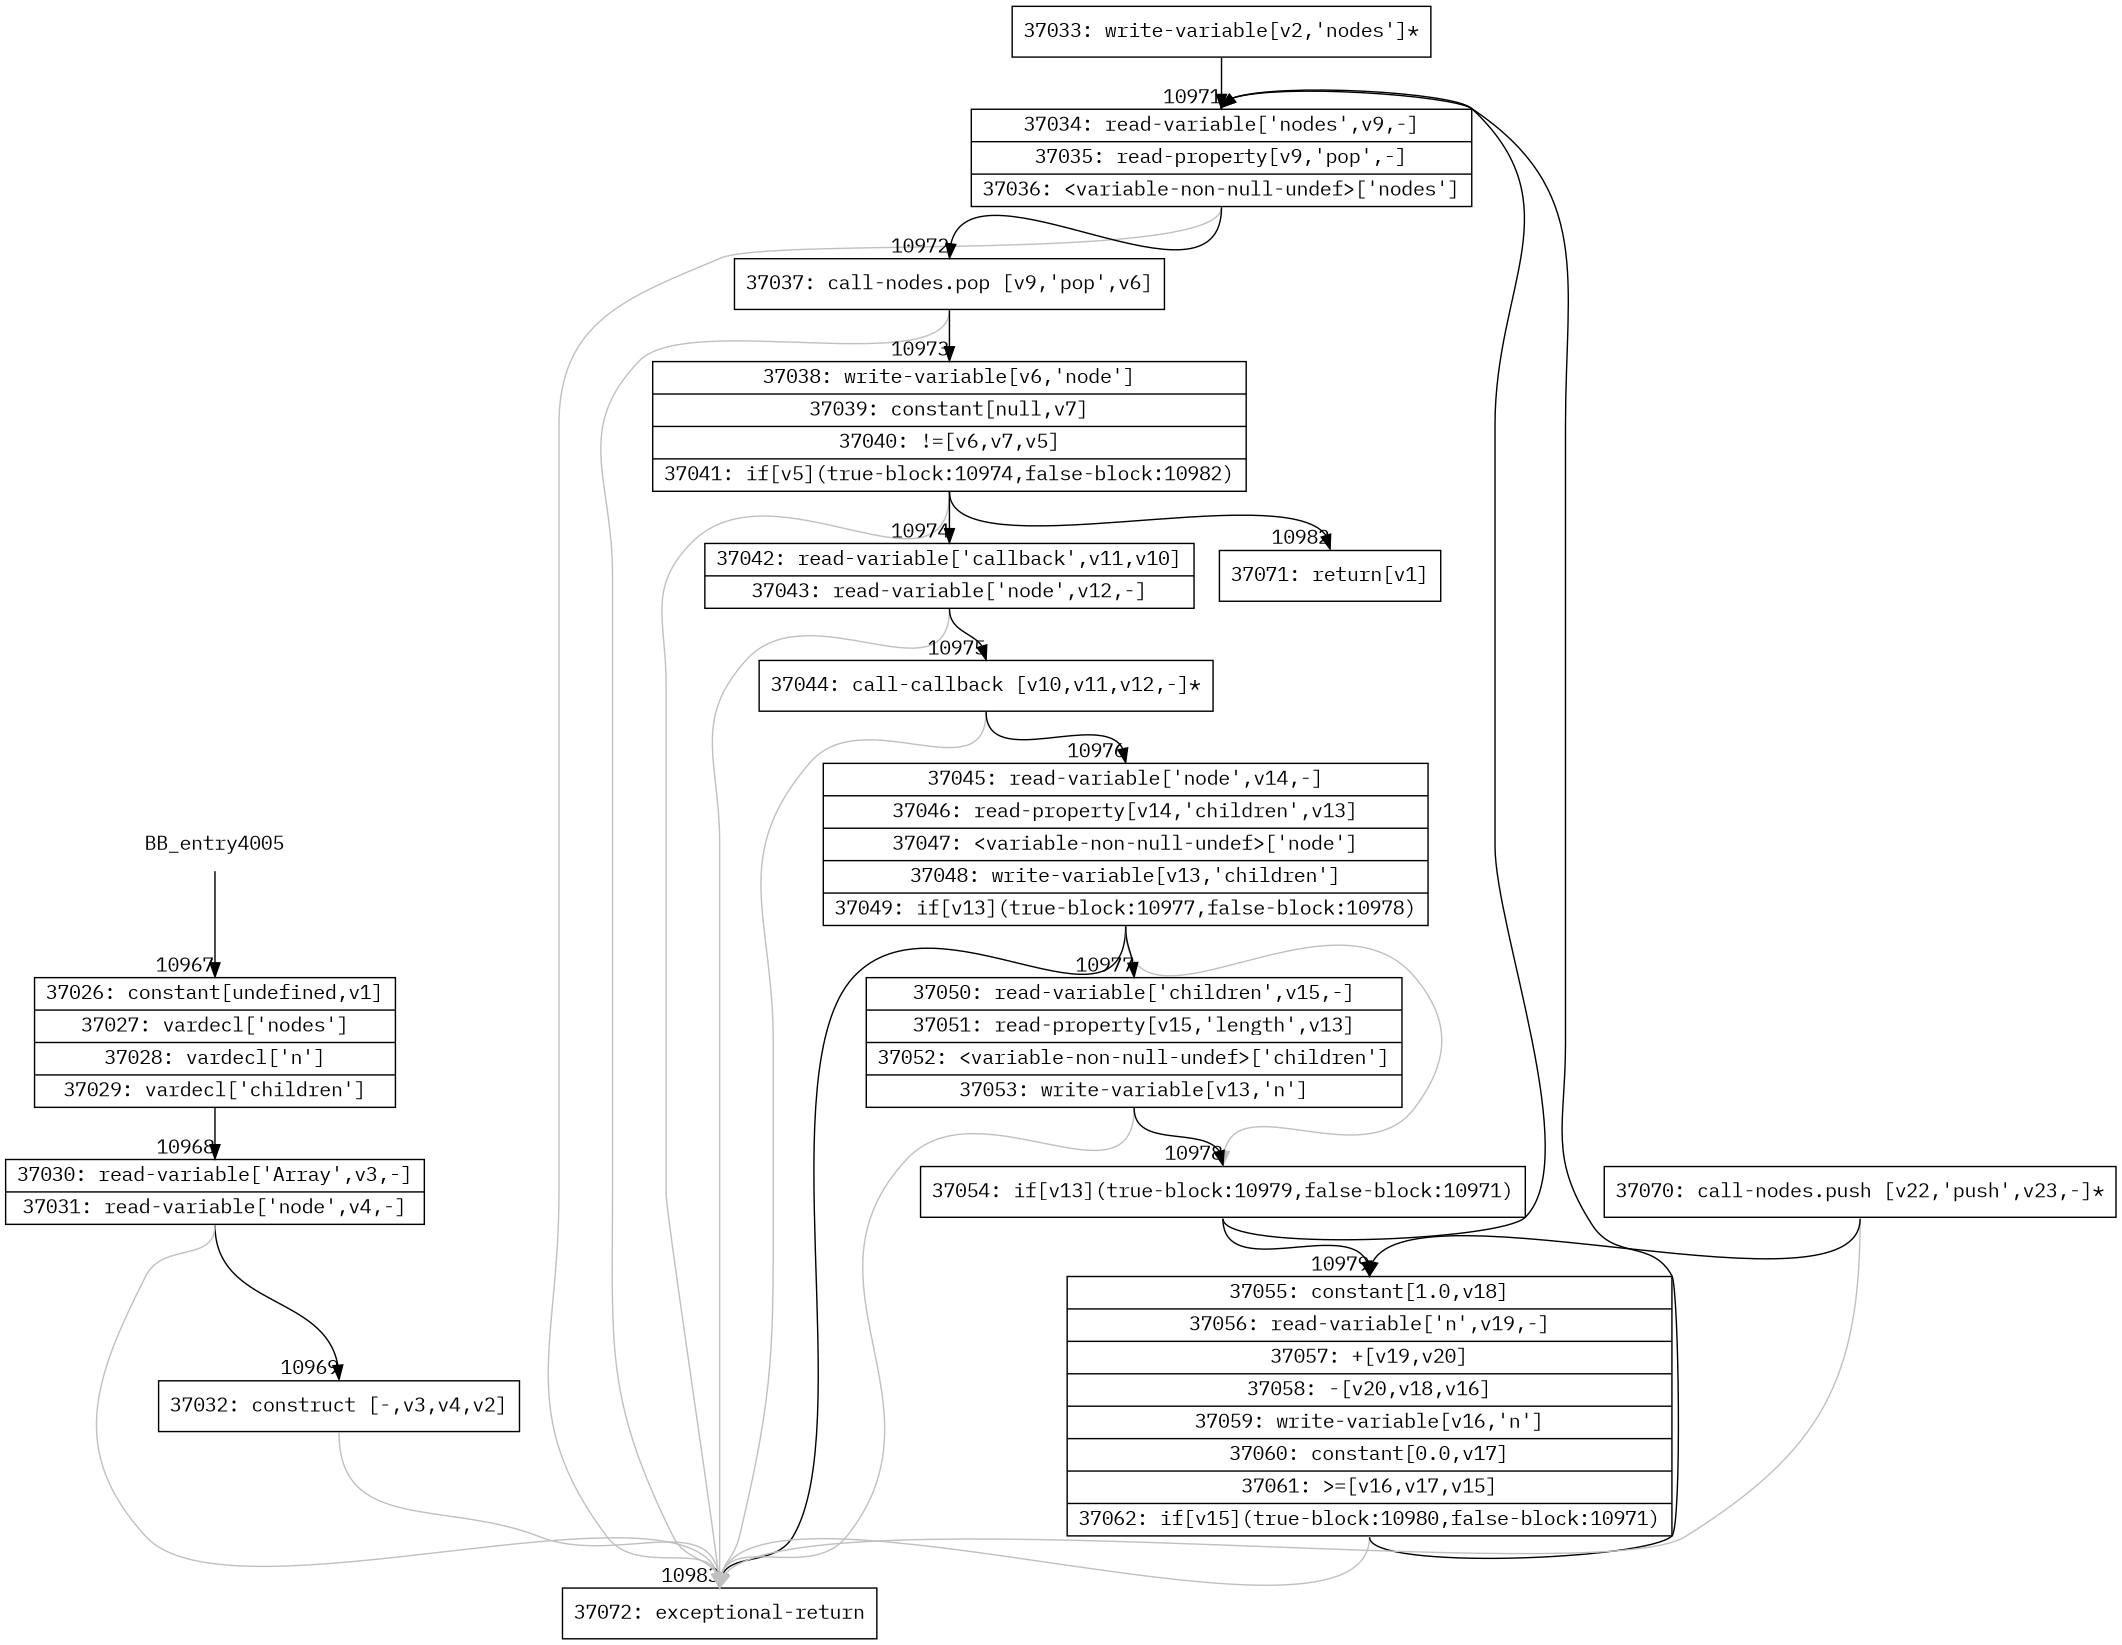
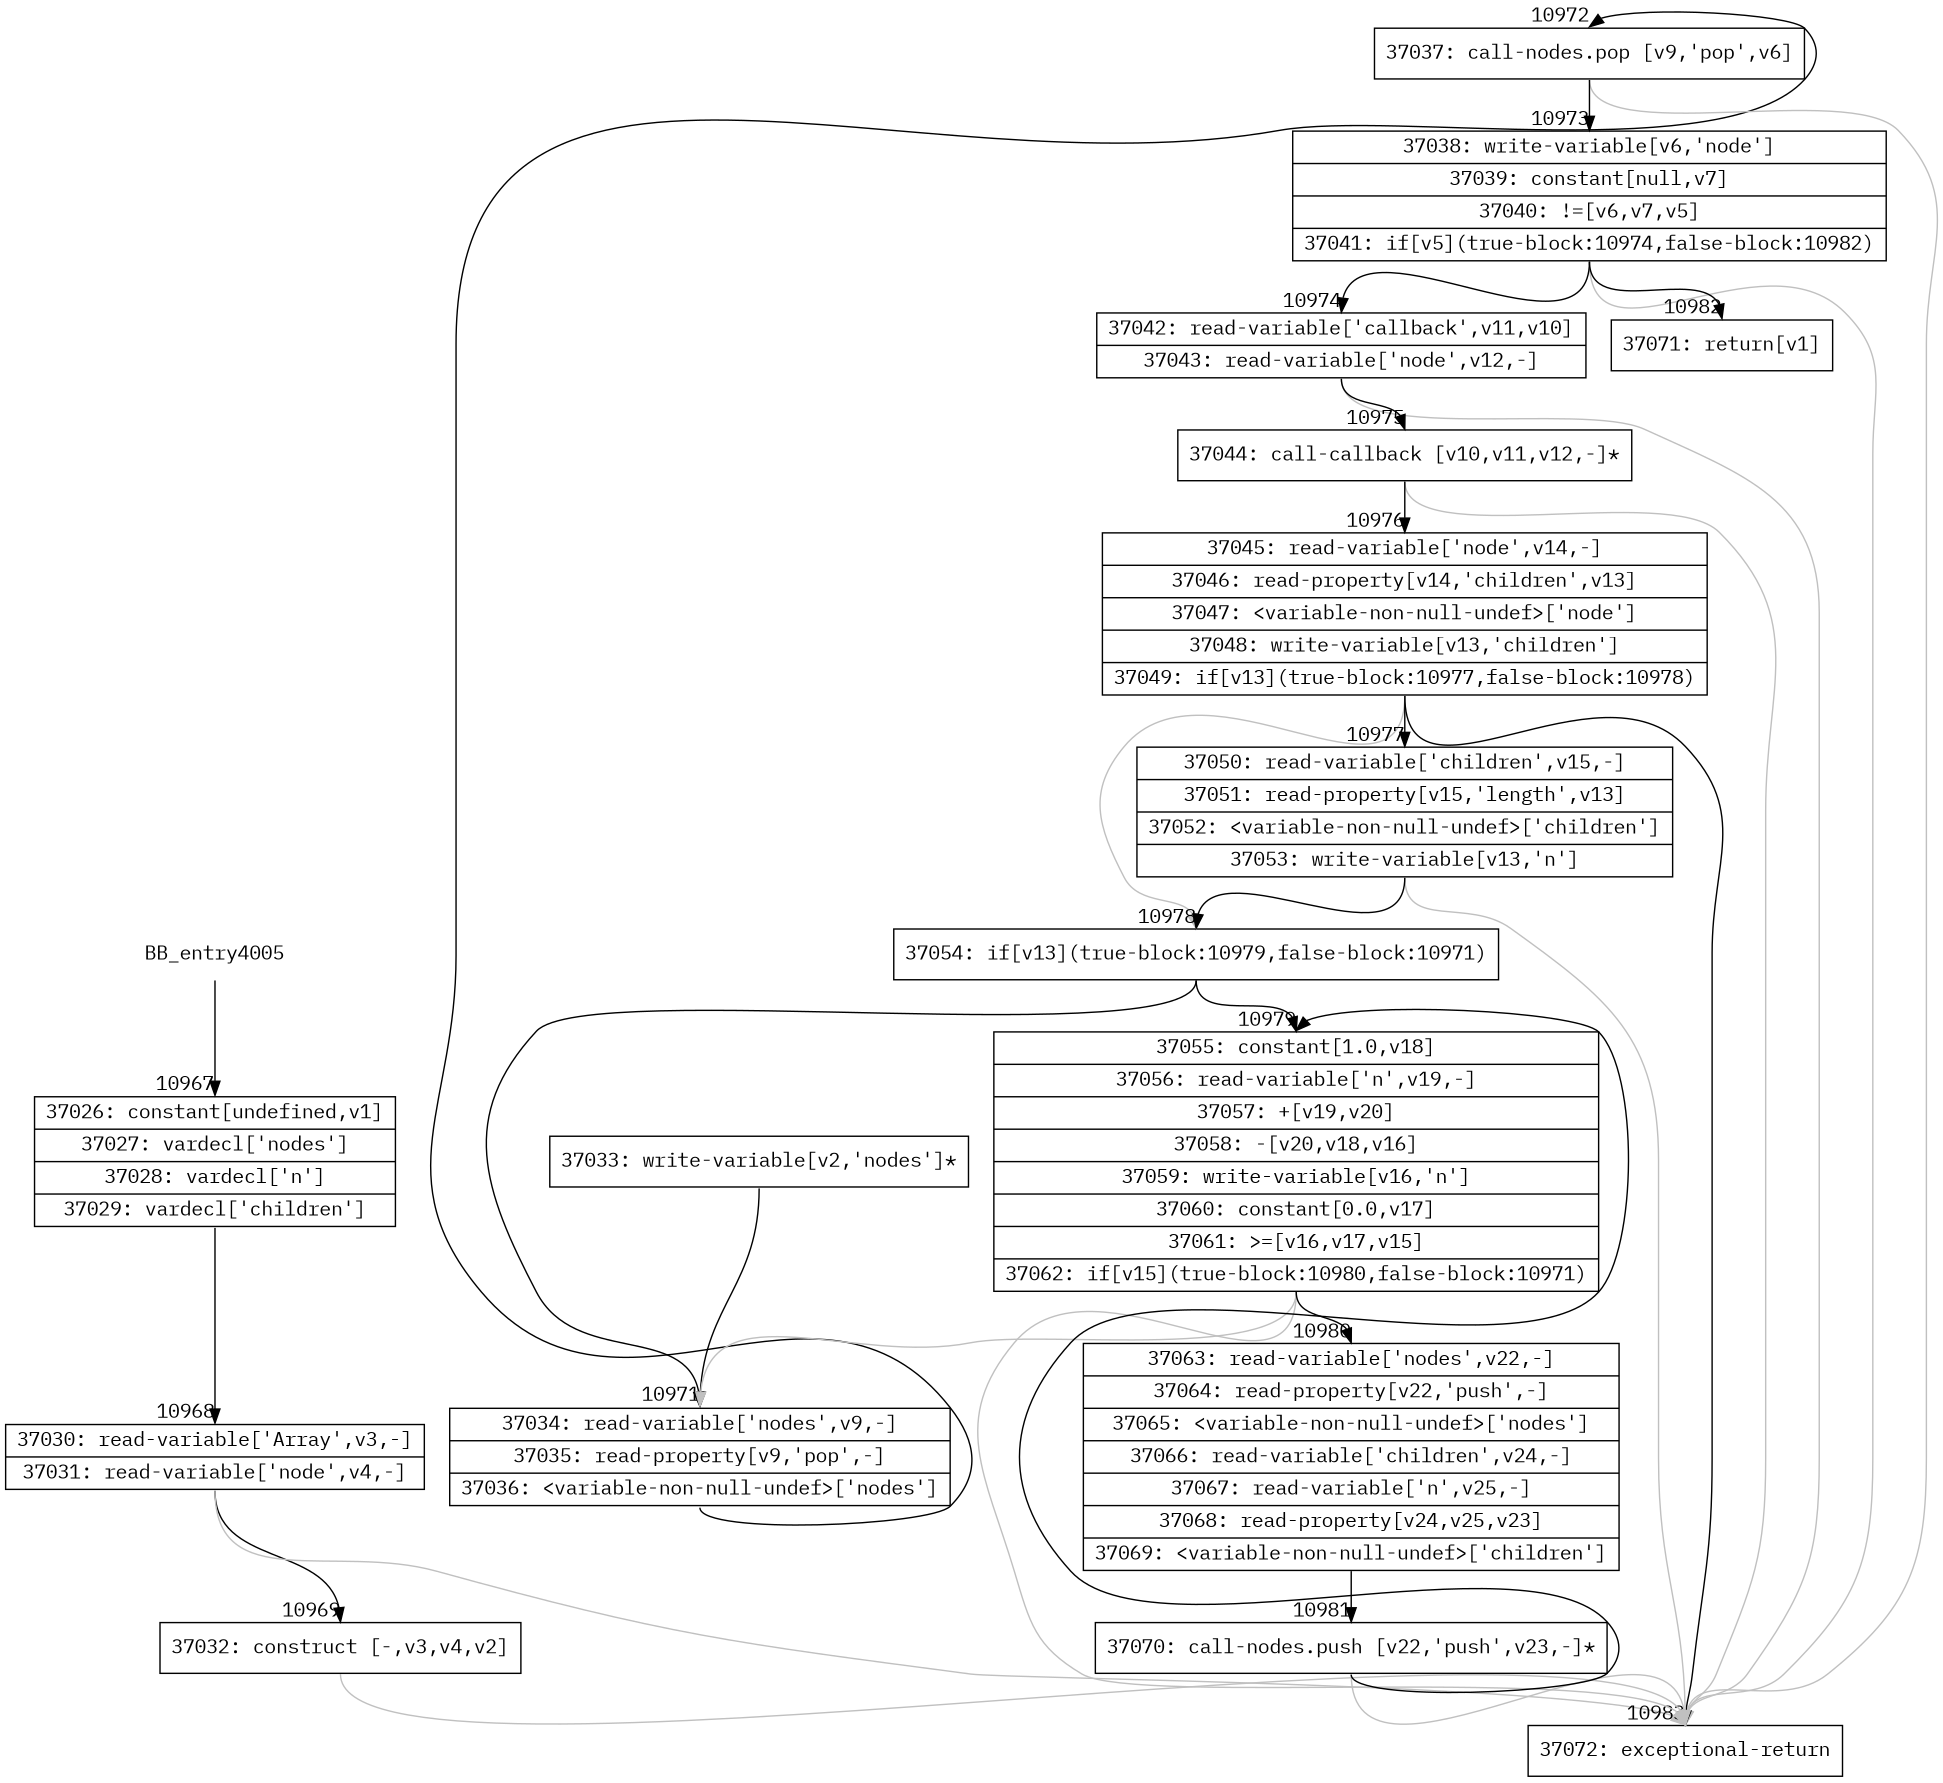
edge "37034: read-variable['nodes',v9,-]" -> "37072: exceptional-return": removed
edge "37055: constant[1.0,v18]" -> "37034: read-variable['nodes',v9,-]": color black -> gray
node "37063: read-variable['nodes',v22,-]": added
